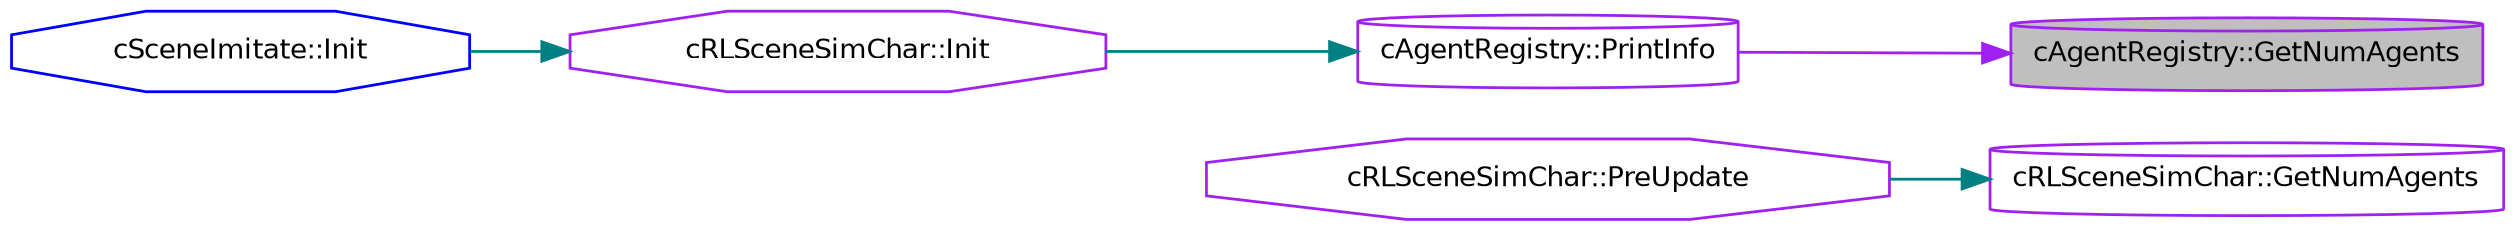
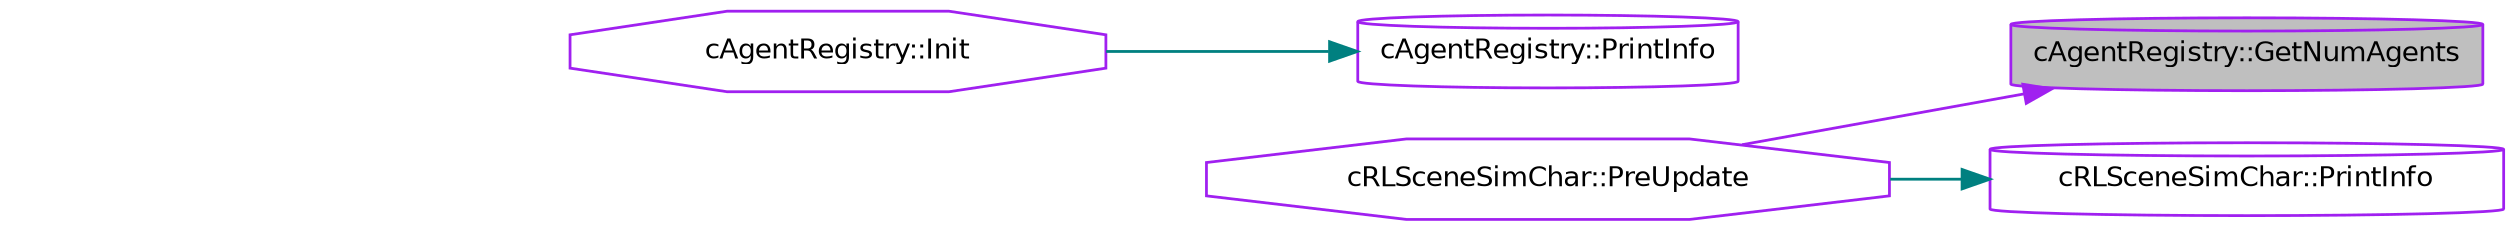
node "cSceneImitate::Init": removed
node "cRLSceneSimChar::Init": label "cRLSceneSimChar::Init" -> "cAgentRegistry::Init"
edge "cAgentRegistry::PrintInfo" -> "cAgentRegistry::GetNumAgents": now "cRLSceneSimChar::PreUpdate" -> "cAgentRegistry::GetNumAgents"
node "cRLSceneSimChar::GetNumAgents": label "cRLSceneSimChar::GetNumAgents" -> "cRLSceneSimChar::PrintInfo"
